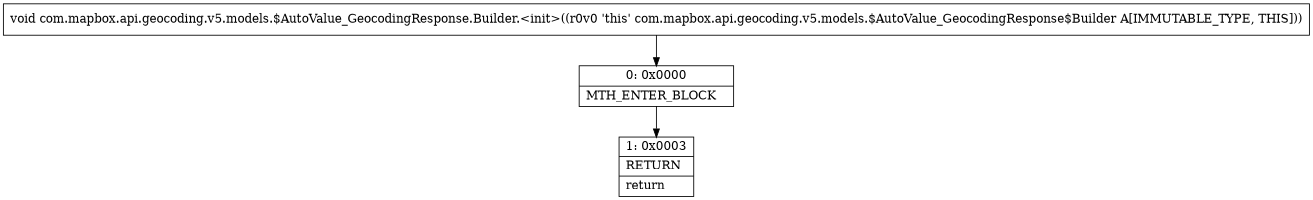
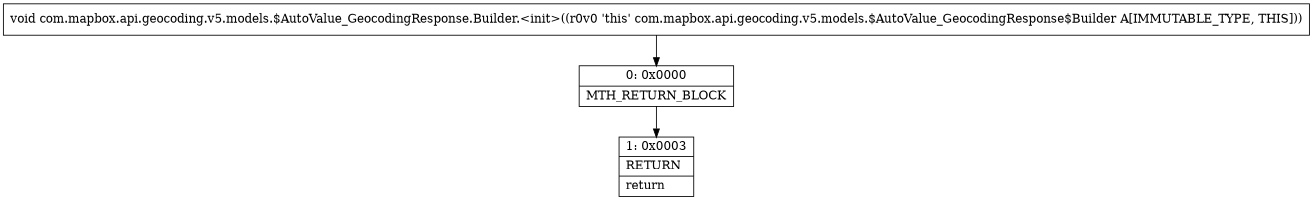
node "0: 0x0000": text "MTH_ENTER_BLOCK" -> "MTH_RETURN_BLOCK"
